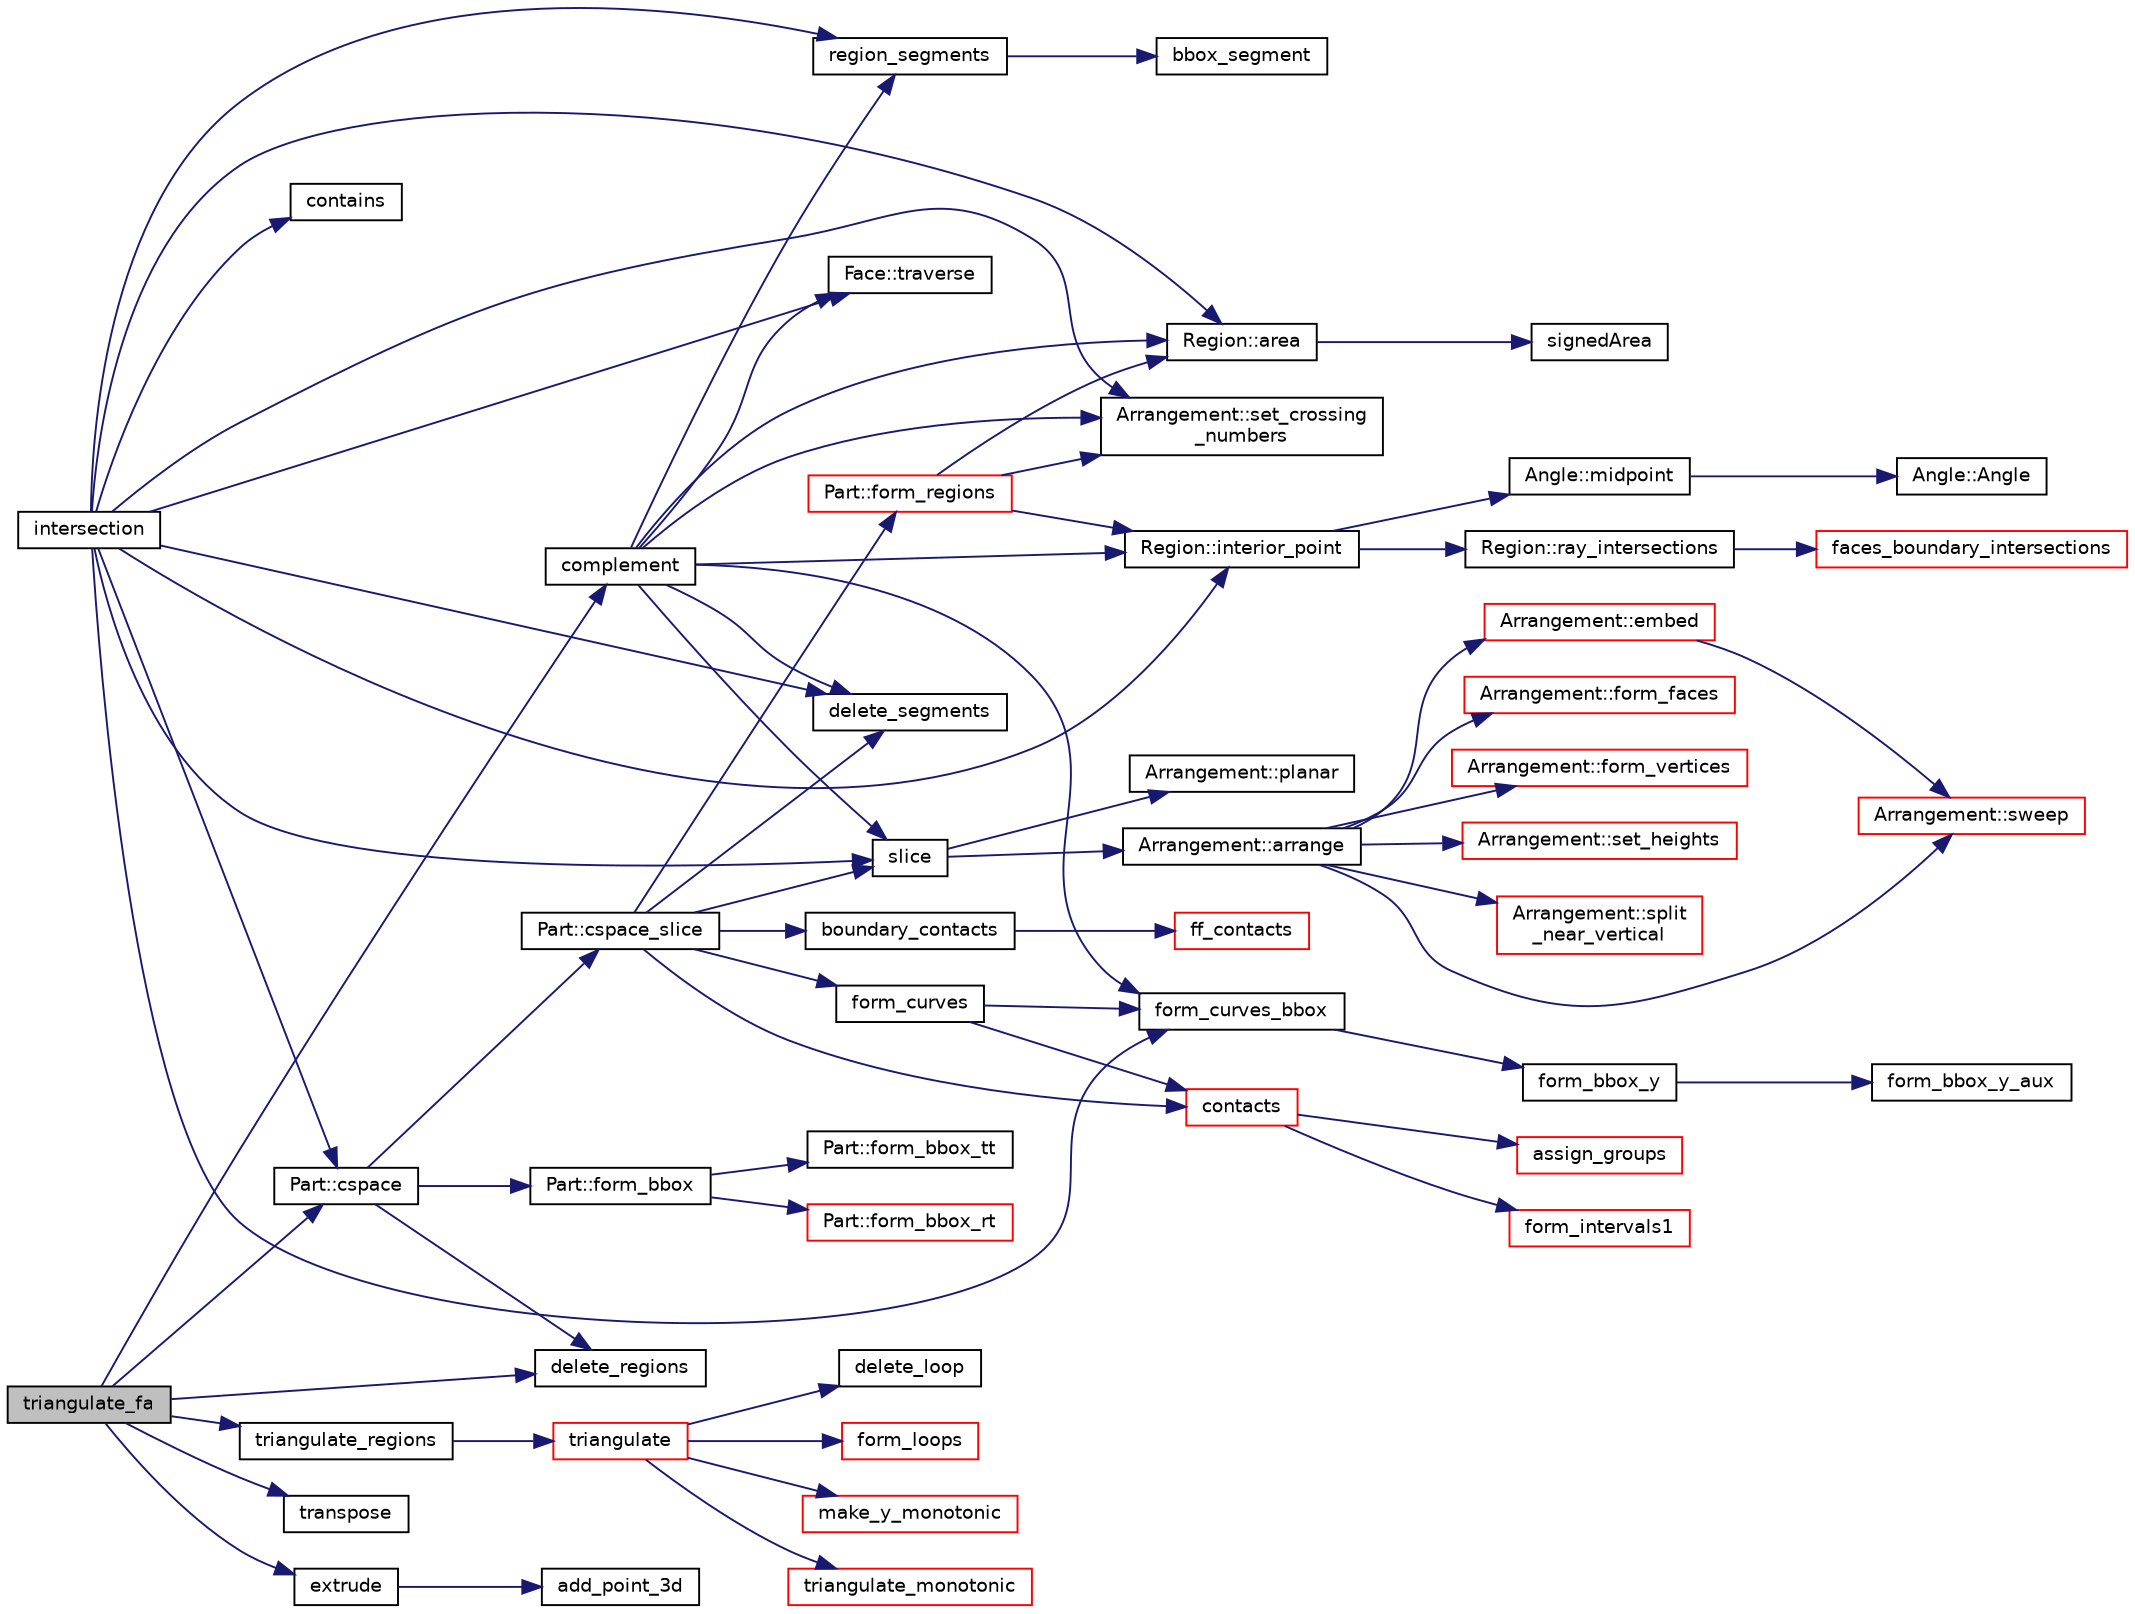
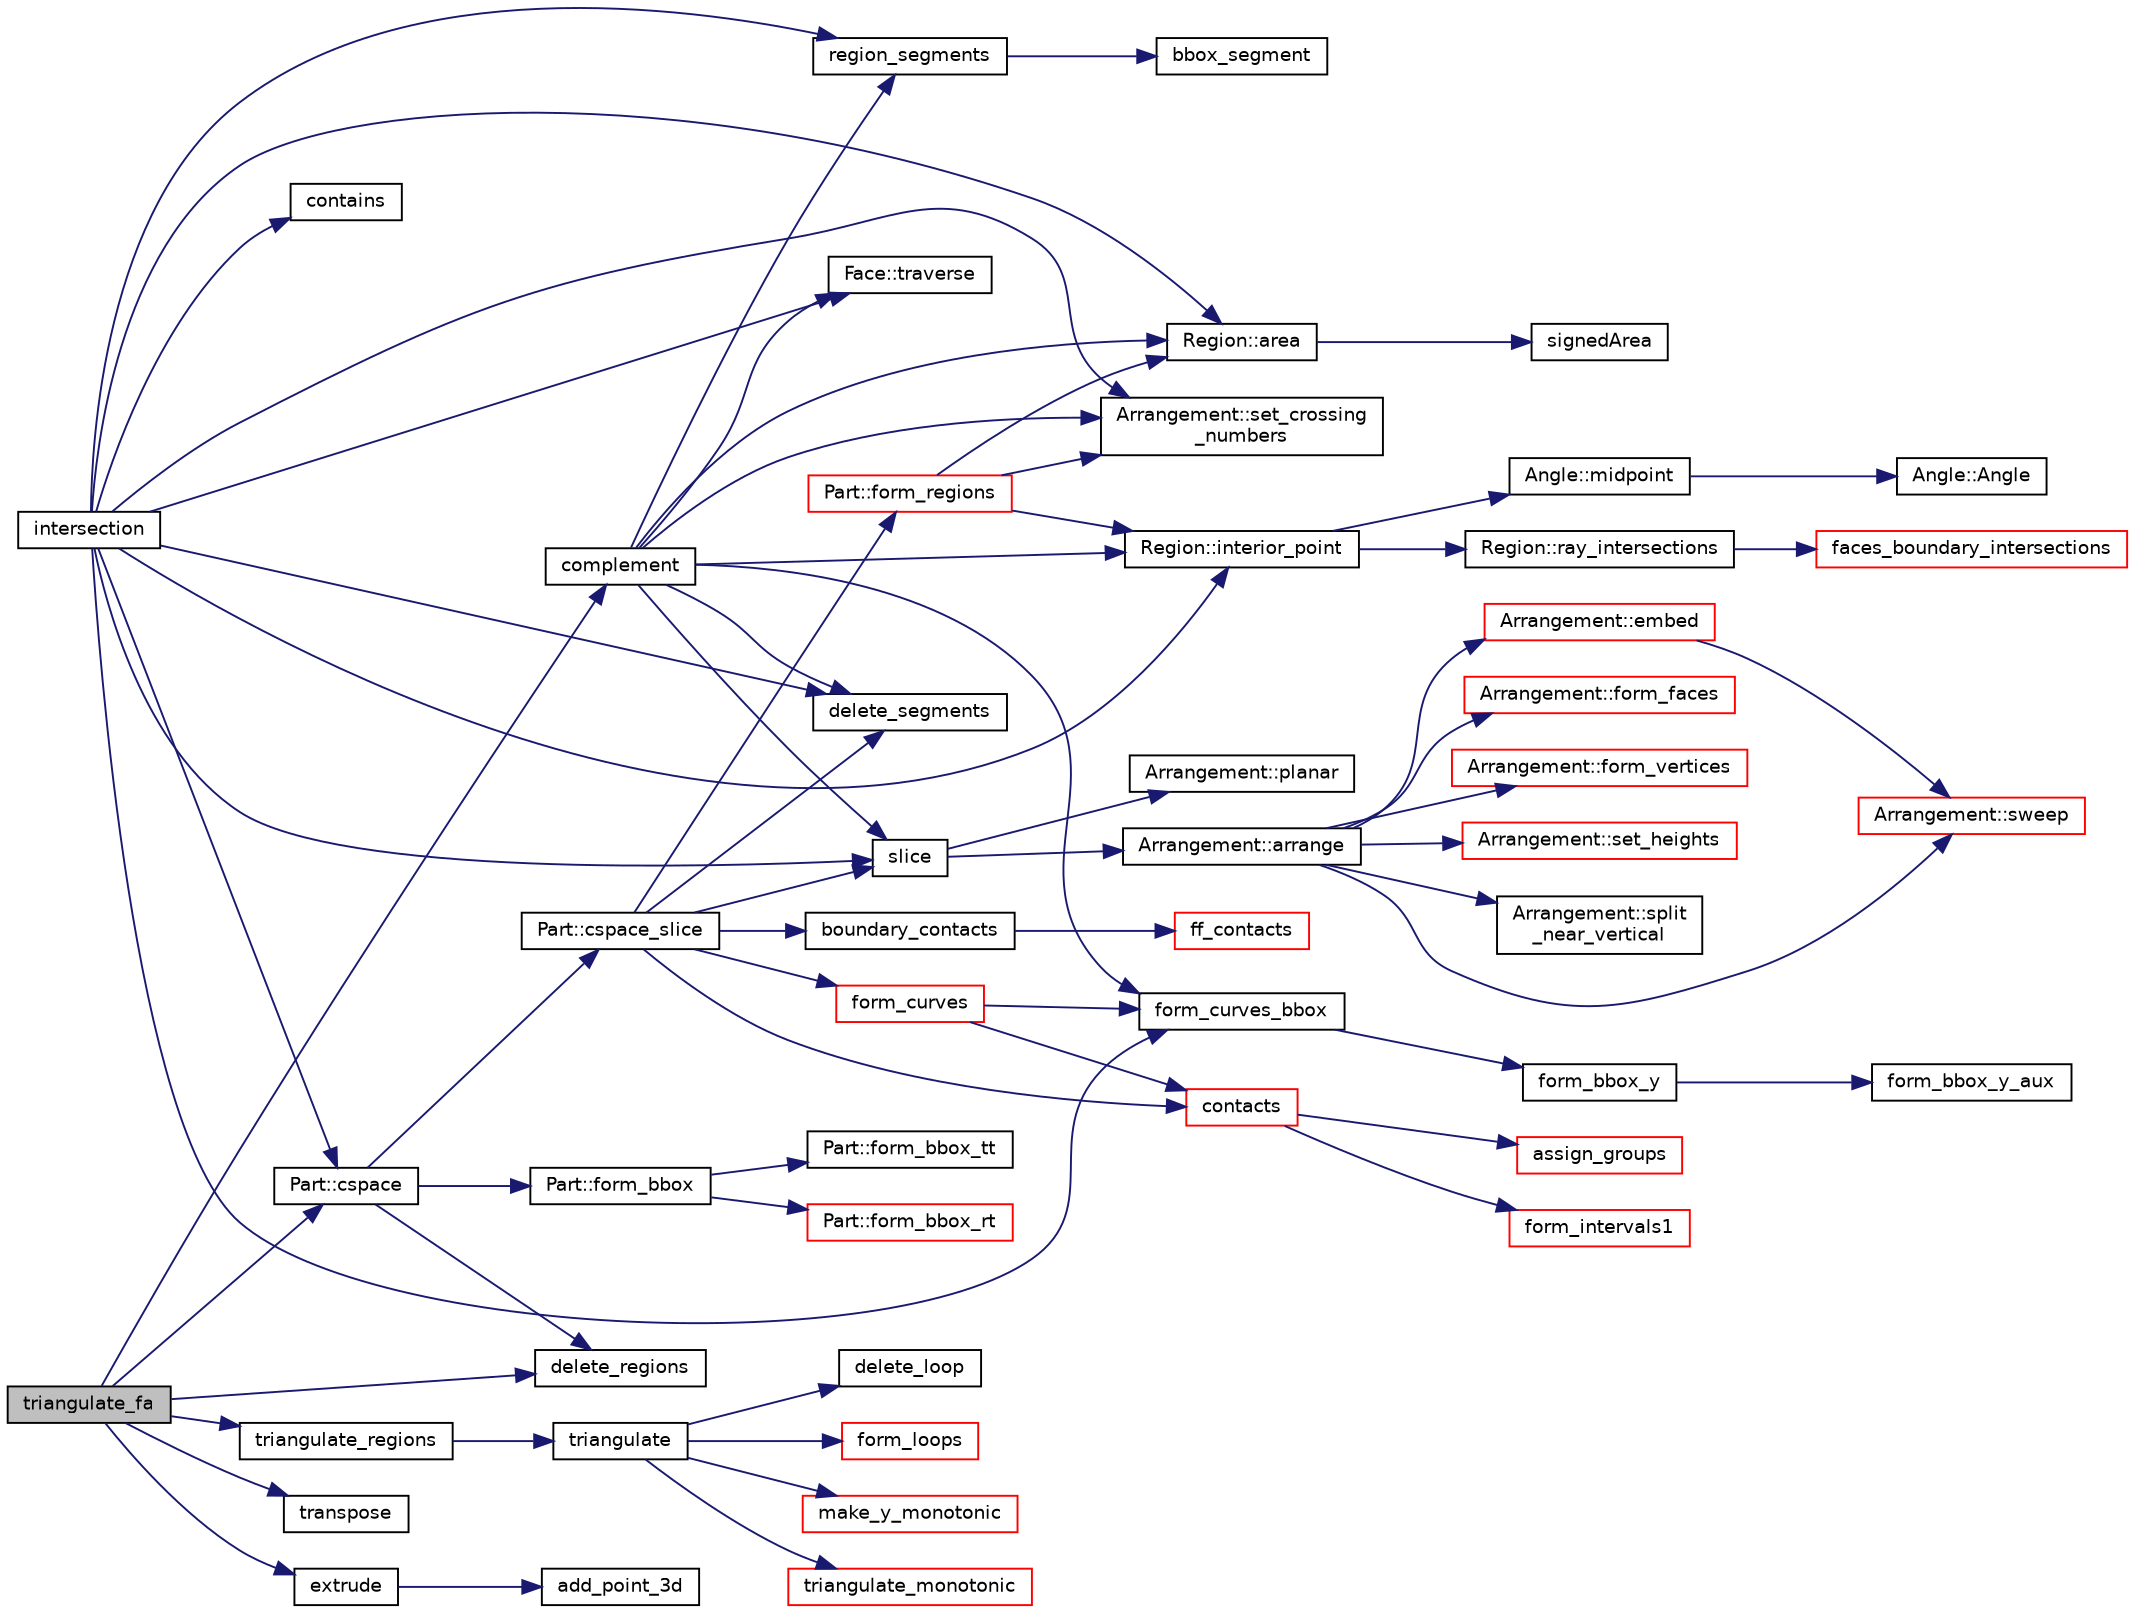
node "Arrangement::split _near_vertical": color red -> black
node "form_curves": color black -> red
node "triangulate": color red -> black
